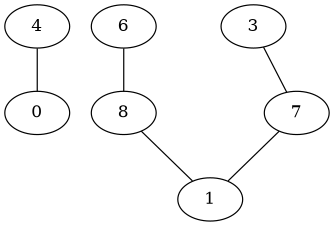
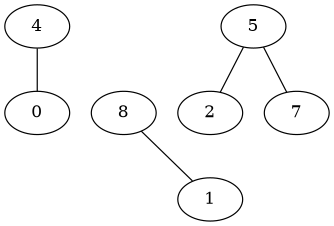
node "6": removed
node "3": label "3" -> "5"
node "2": added
edge "7" -- "1": removed
